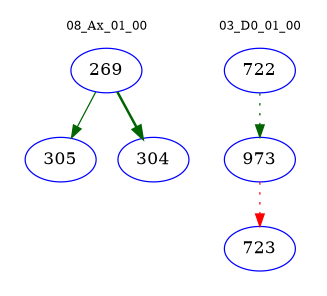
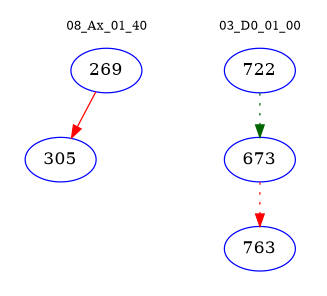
cluster "08_Ax_01_00": label "08_Ax_01_00" -> "08_Ax_01_40"
edge "269" -> "305": color darkgreen -> red
node "304": removed
node "973": label "973" -> "673"
node "723": label "723" -> "763"
